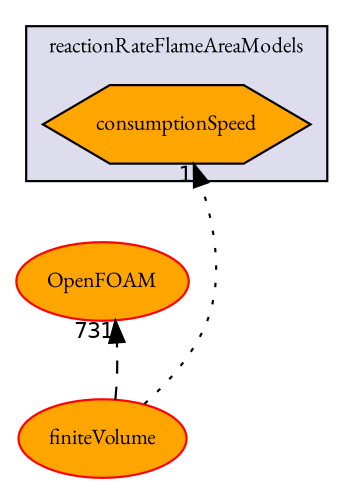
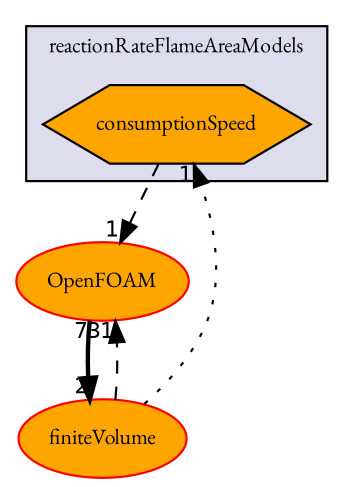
edge "consumptionSpeed" -> "OpenFOAM": added
edge "OpenFOAM" -> "finiteVolume": added
